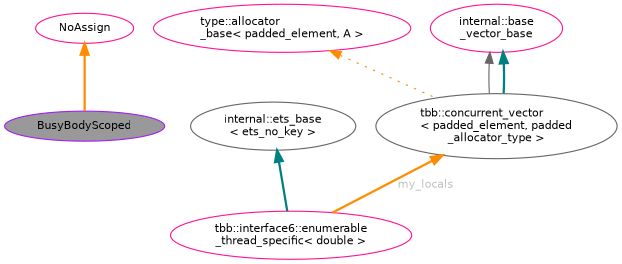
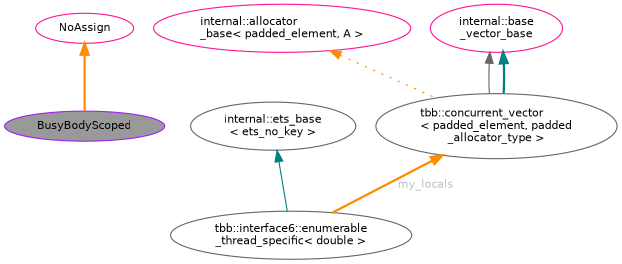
node "type::allocator _base< padded_element, A >": label "type::allocator _base< padded_element, A >" -> "internal::allocator _base< padded_element, A >"
edge "tbb::interface6::enumerable _thread_specific< double >" -> "internal::ets_base < ets_no_key >": style bold -> solid
node "tbb::interface6::enumerable _thread_specific< double >": color deeppink -> gray40
